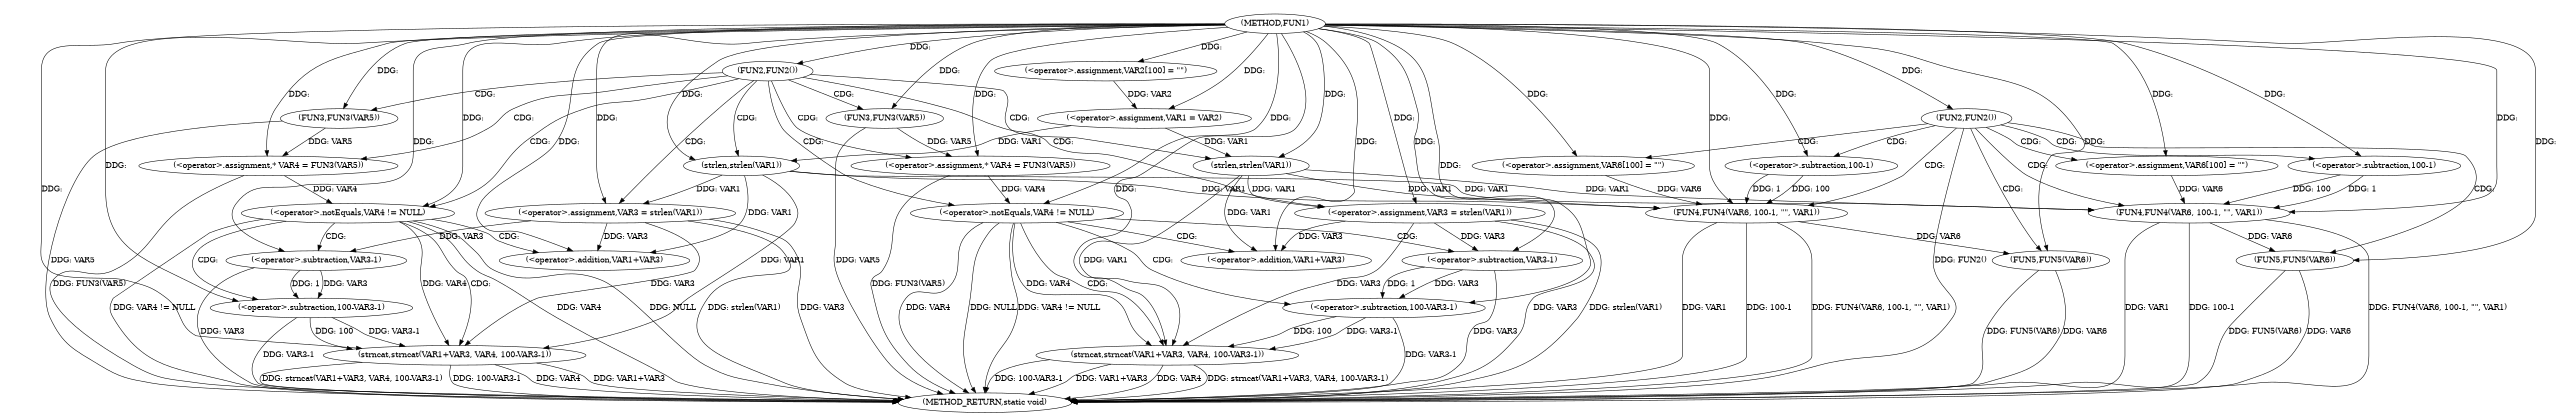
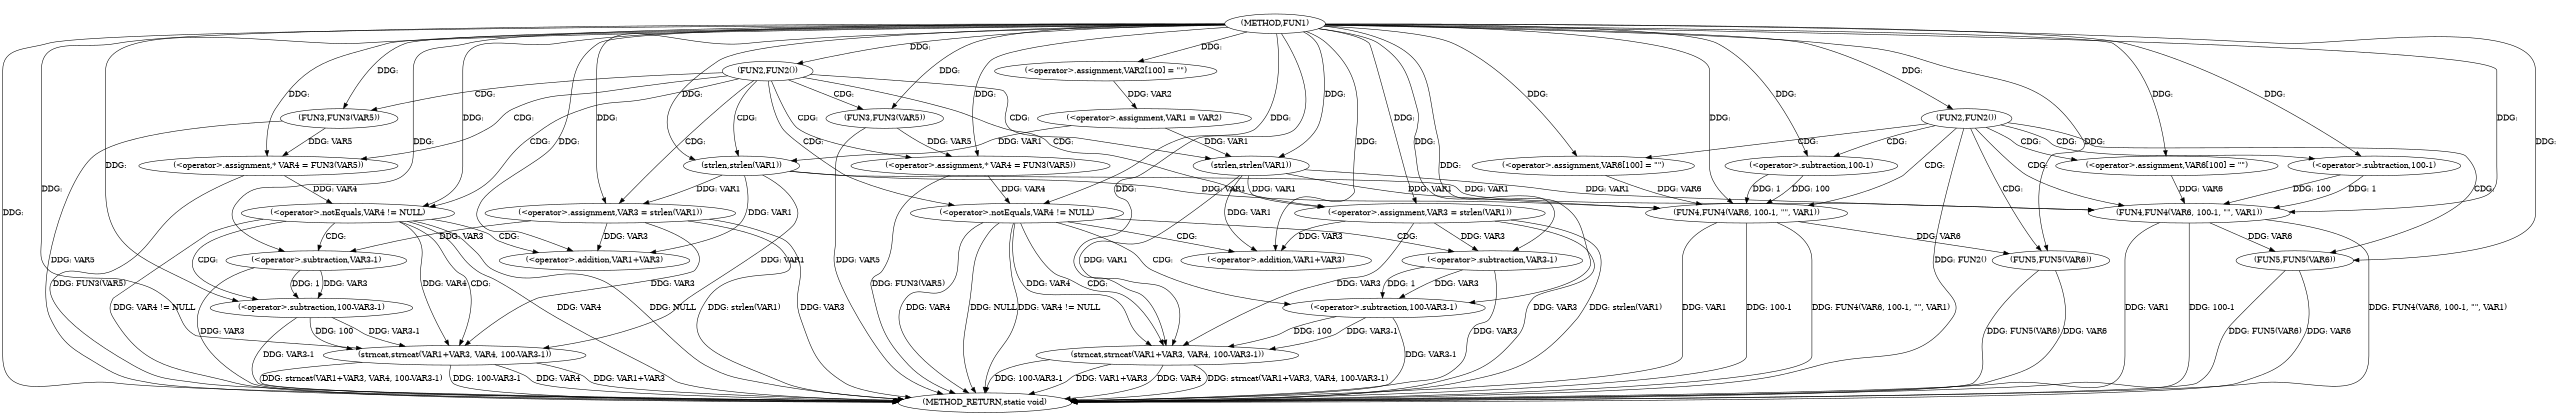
edge "(METHOD,FUN1)" -> "(<operator>.assignment,VAR1 = VAR2)": now "(METHOD,FUN1)" -> "(METHOD_RETURN,static void)"
